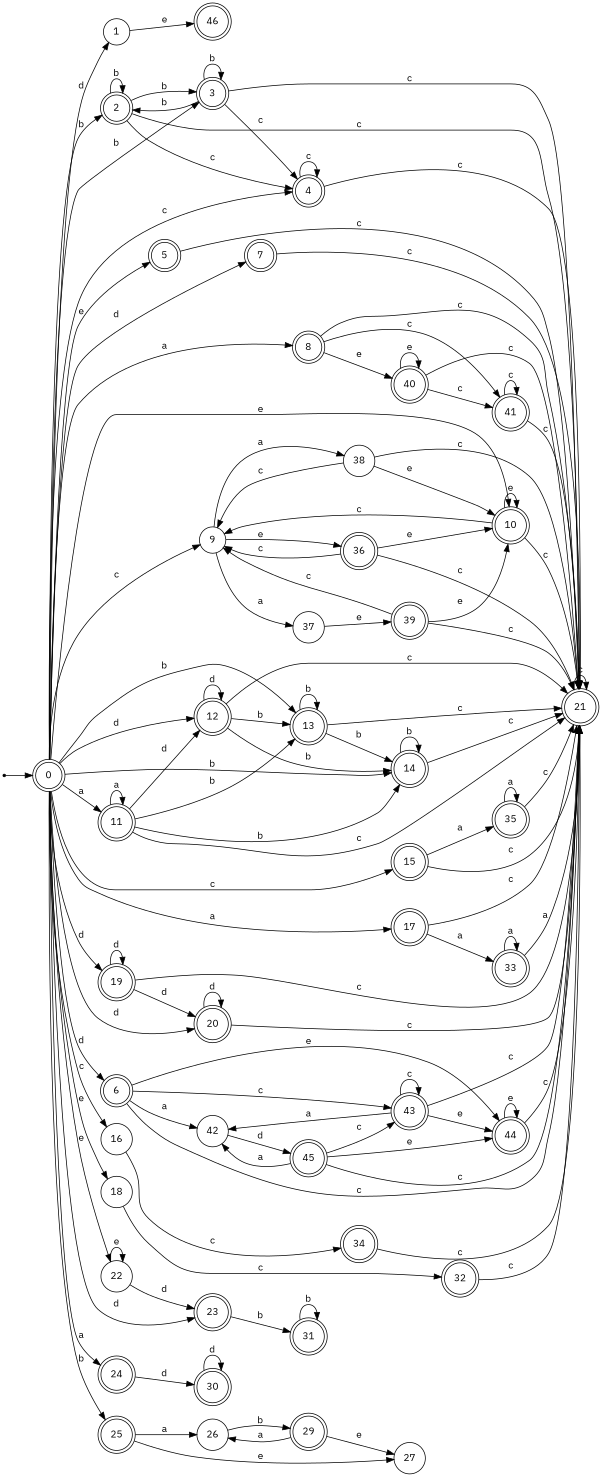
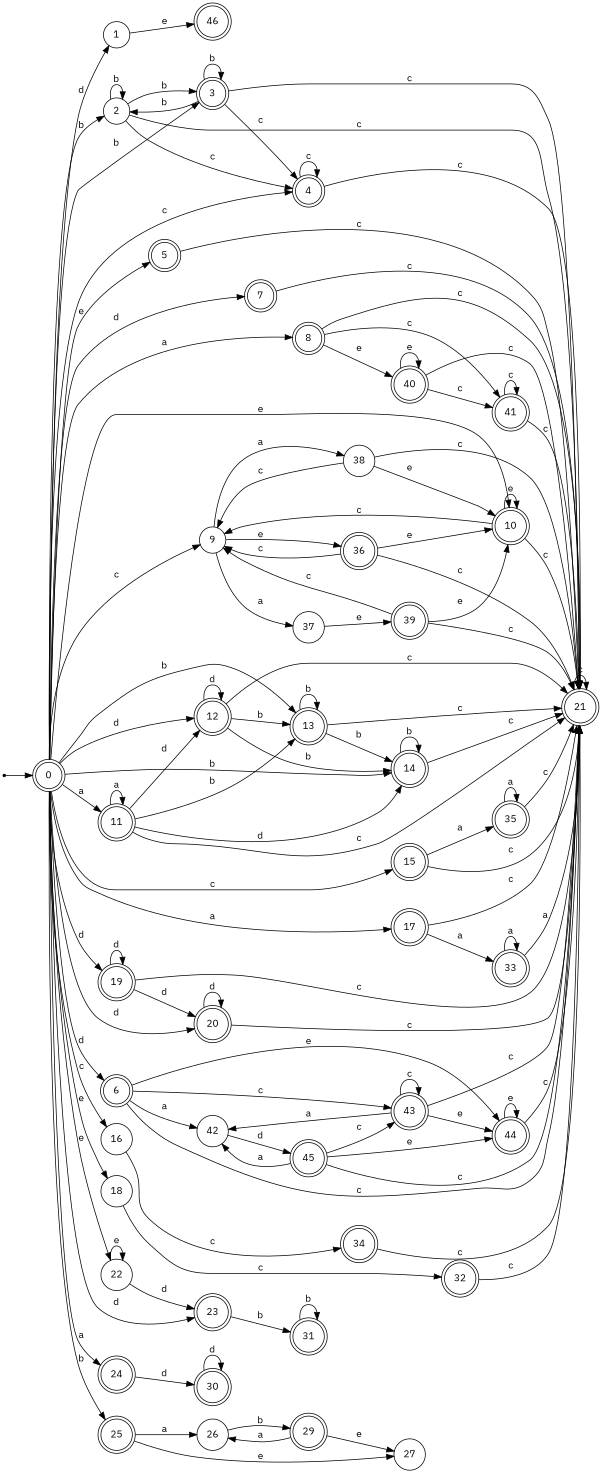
node "2": shape doublecircle -> circle
edge "11" -> "14": label "b" -> "d"
